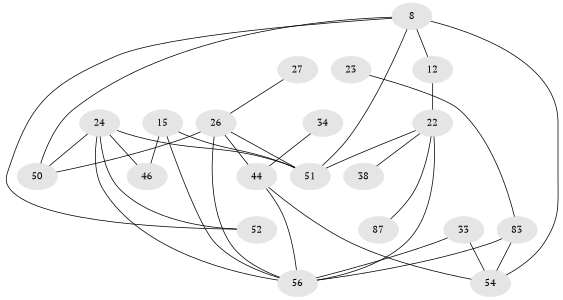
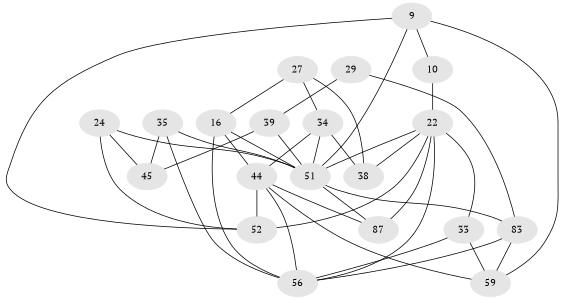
node "8": label "8" -> "9"
node "23": label "23" -> "29"
node "12": label "12" -> "10"
edge "27" -- "34": added
edge "27" -- "38": added
node "15": label "15" -> "35"
node "26": label "26" -> "16"
node "39": added
edge "34" -- "51": added
edge "34" -- "38": added
edge "22" -- "33": added
node "50": removed
node "46": label "46" -> "45"
edge "44" -- "52": added
edge "51" -- "87": added
edge "51" -- "83": added
edge "44" -- "87": added
edge "22" -- "52": added
edge "24" -- "56": removed
node "54": label "54" -> "59"
